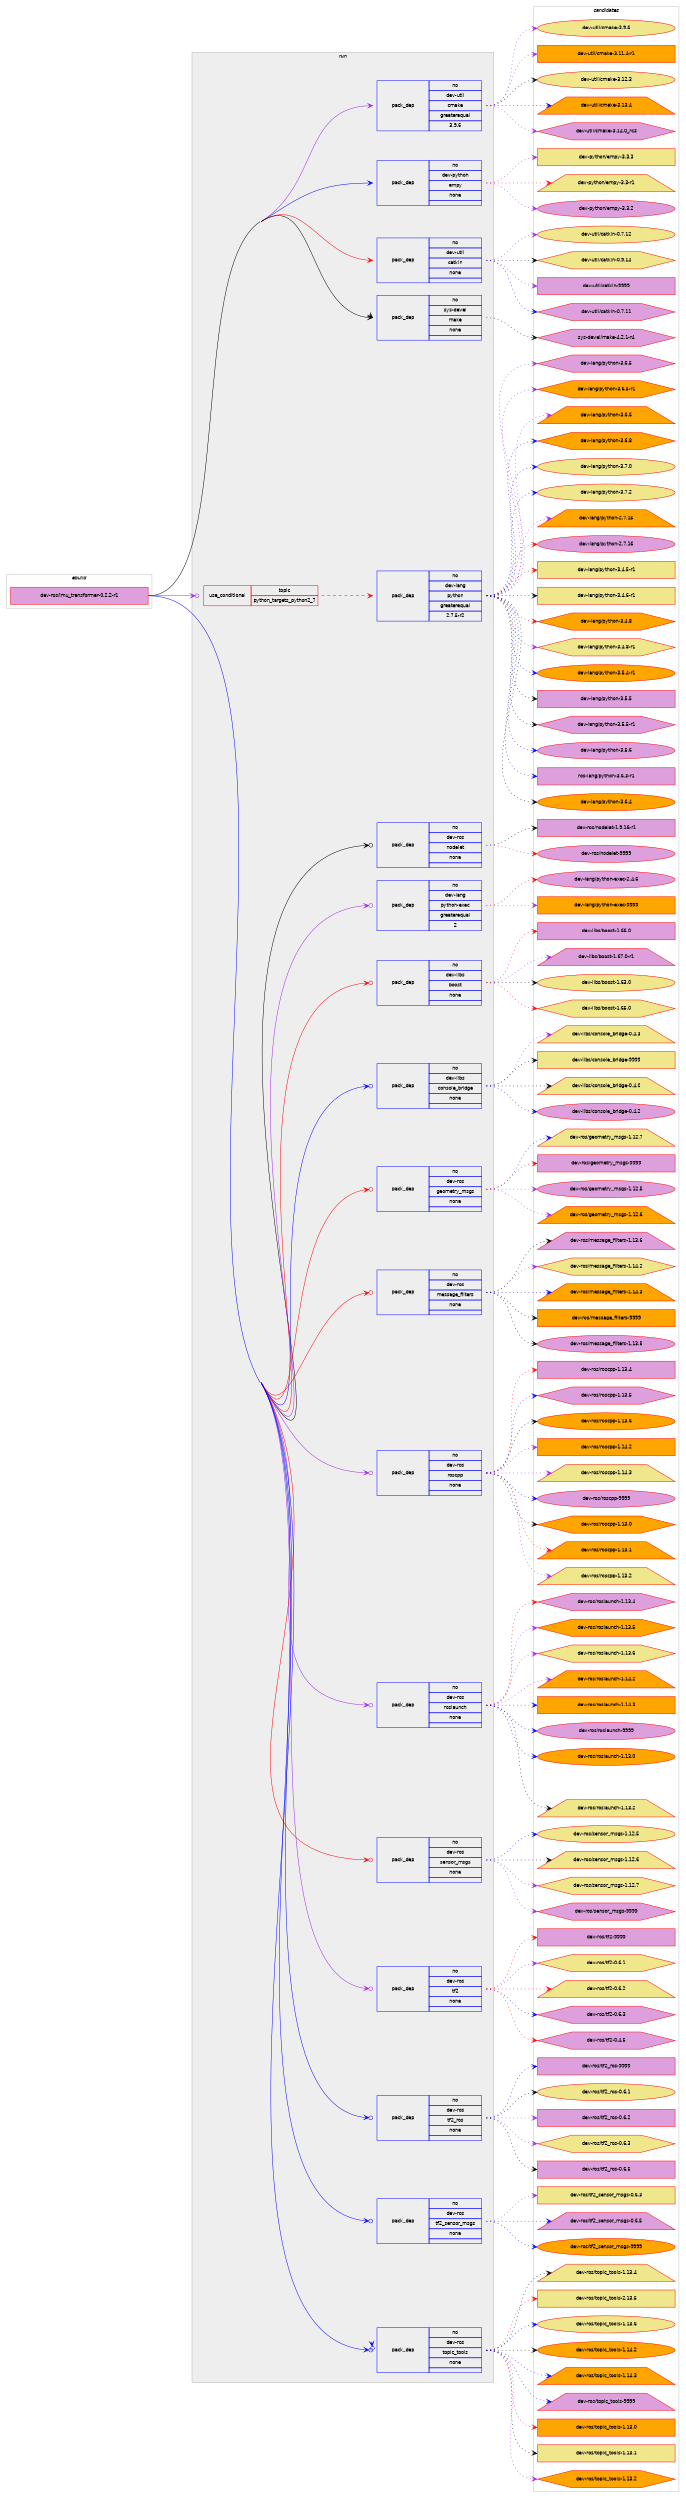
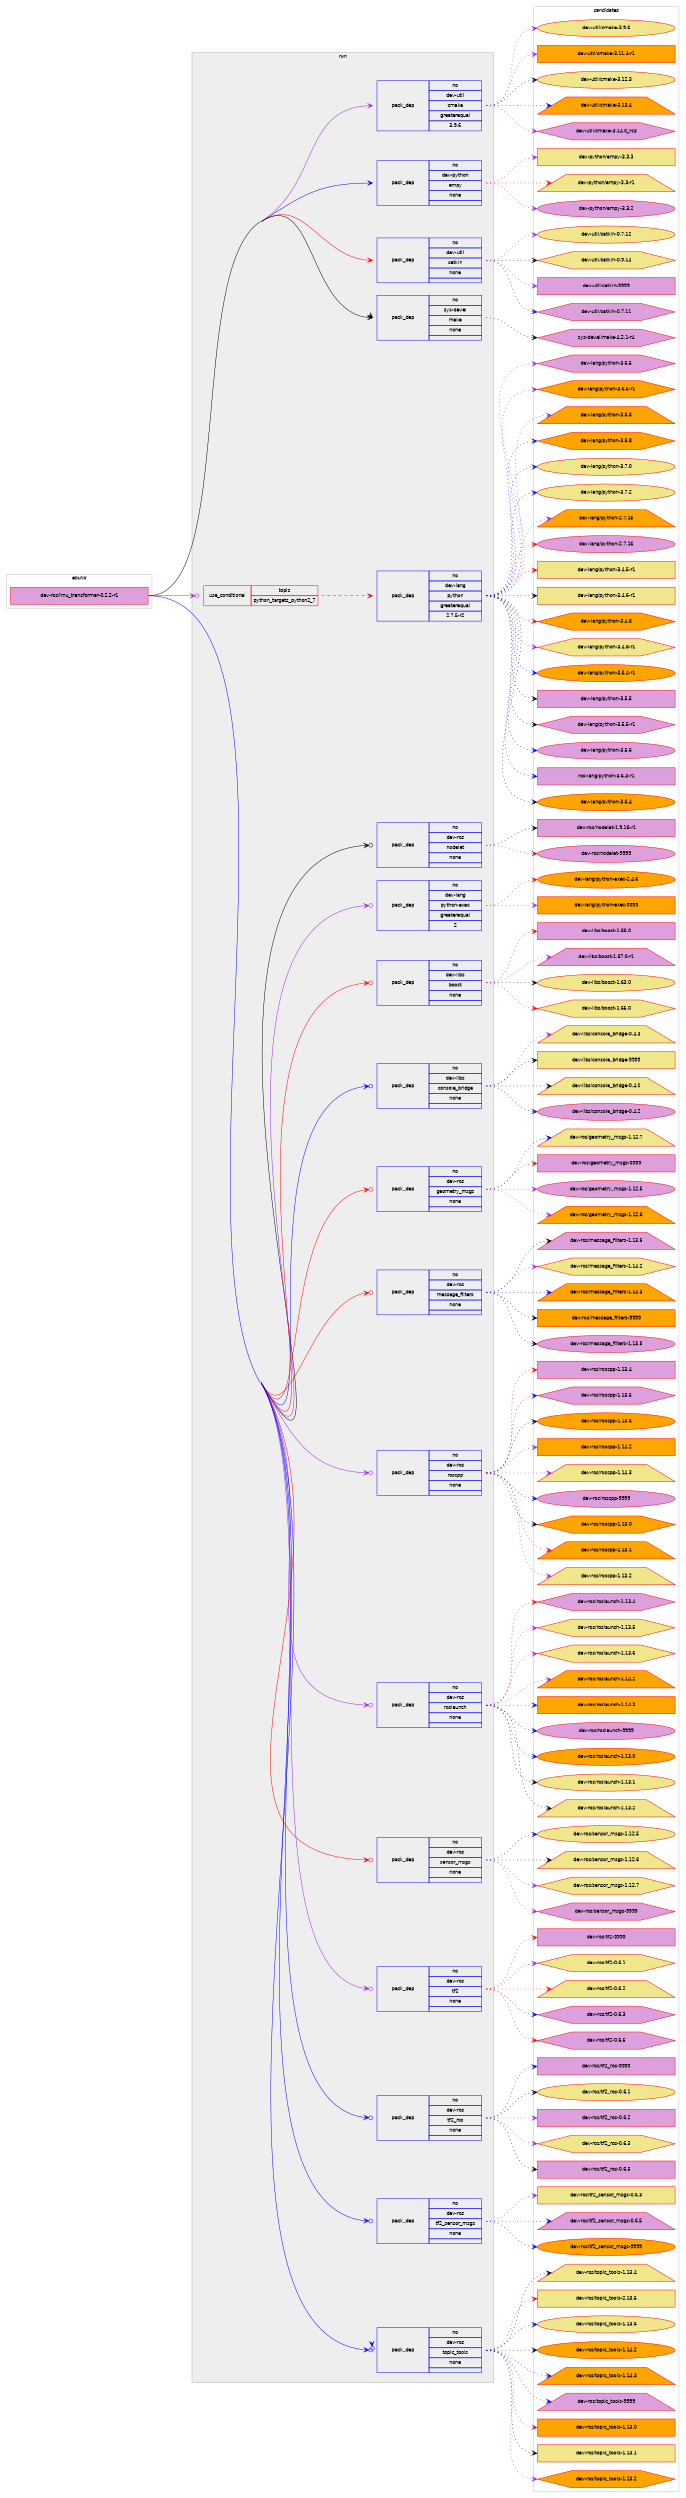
node "dev-lang/python-exec-2.4.6": fillcolor plum -> orange
node "dev-ros/roslaunch-1.13.5": fillcolor orange -> khaki
node "dev-ros/roslaunch-1.13.1": added
node "dev-ros/tf2-0.4.5": label "dev-ros/tf2-0.4.5" -> "dev-ros/tf2-0.6.5"
